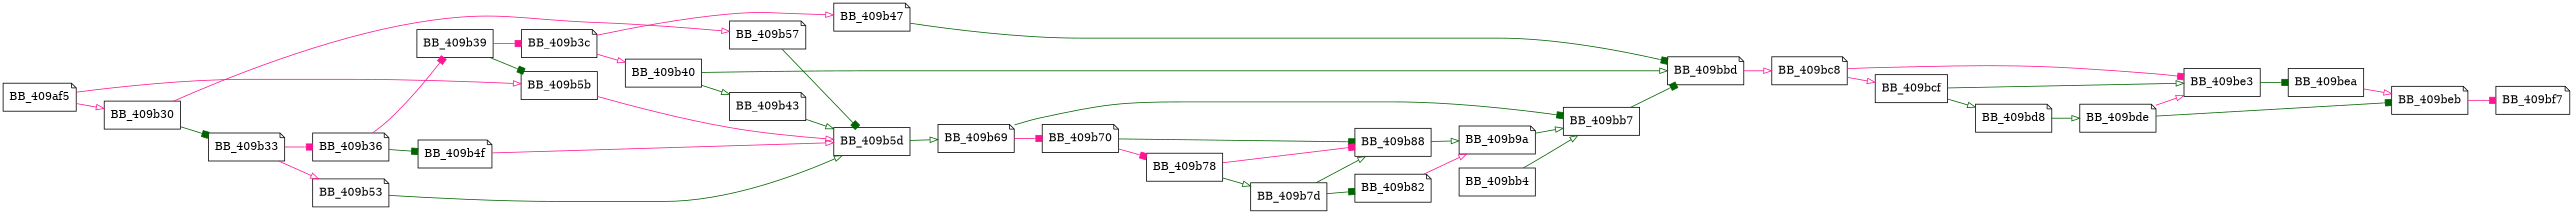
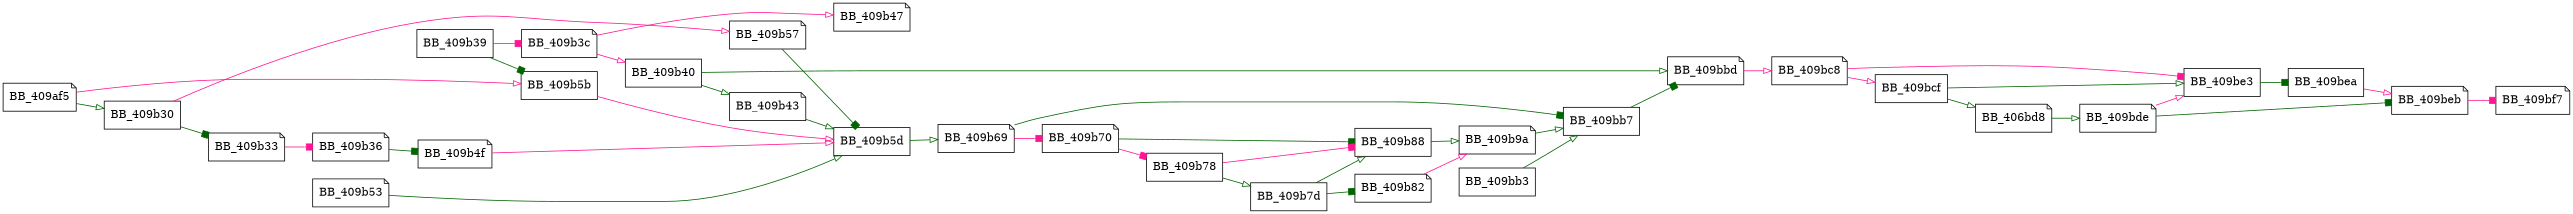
edge "BB_409b47" -> "BB_409bbd": removed
edge "BB_409b36" -> "BB_409b39": removed
edge "BB_409af5" -> "BB_409b30": color deeppink -> darkgreen
node "BB_409bd8": label "BB_409bd8" -> "BB_406bd8"
edge "BB_409b33" -> "BB_409b53": removed
node "BB_409bb4": label "BB_409bb4" -> "BB_409bb3"
